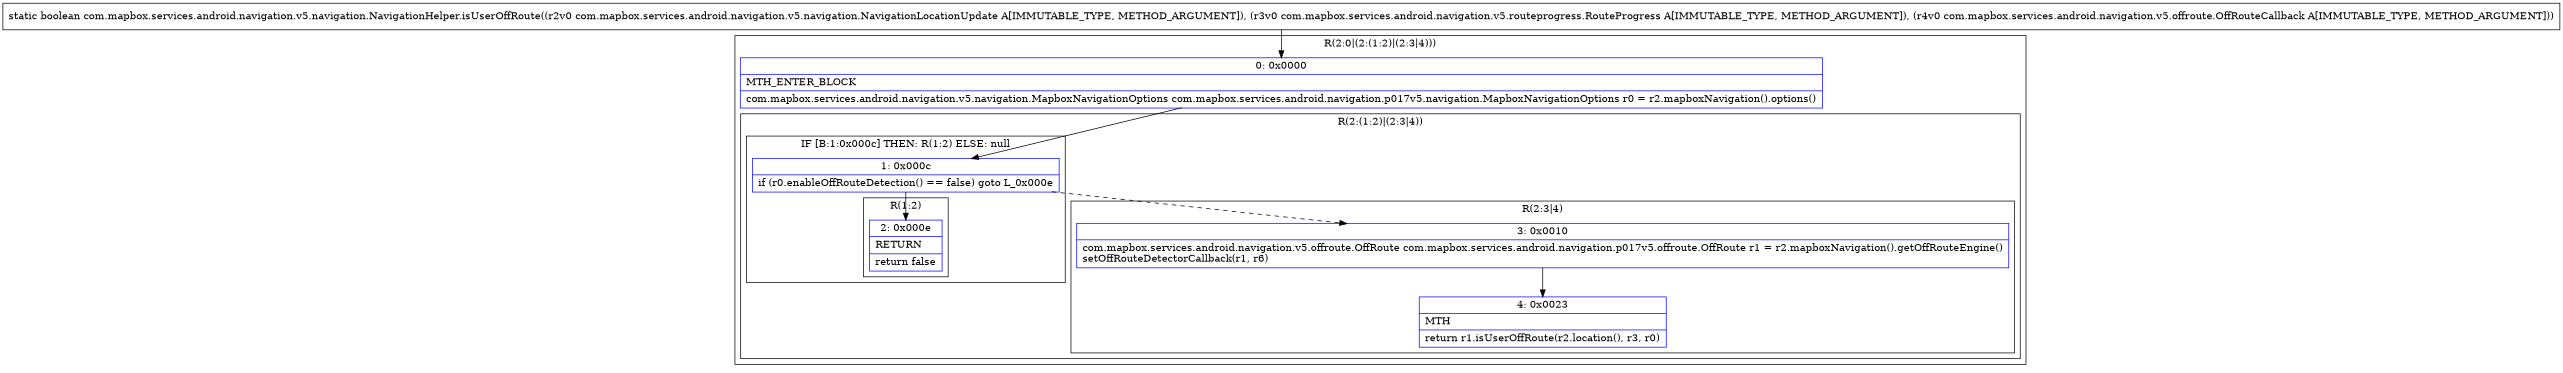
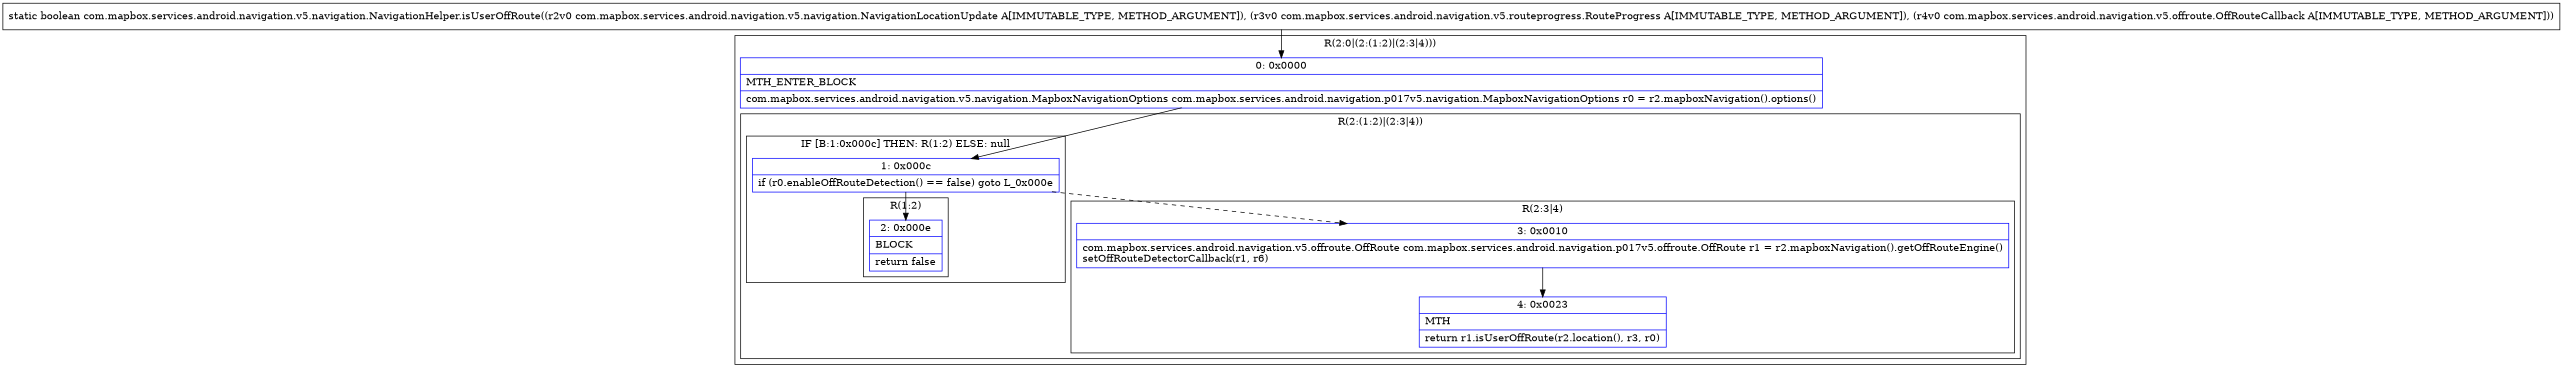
node "2: 0x000e": text "RETURN" -> "BLOCK"
